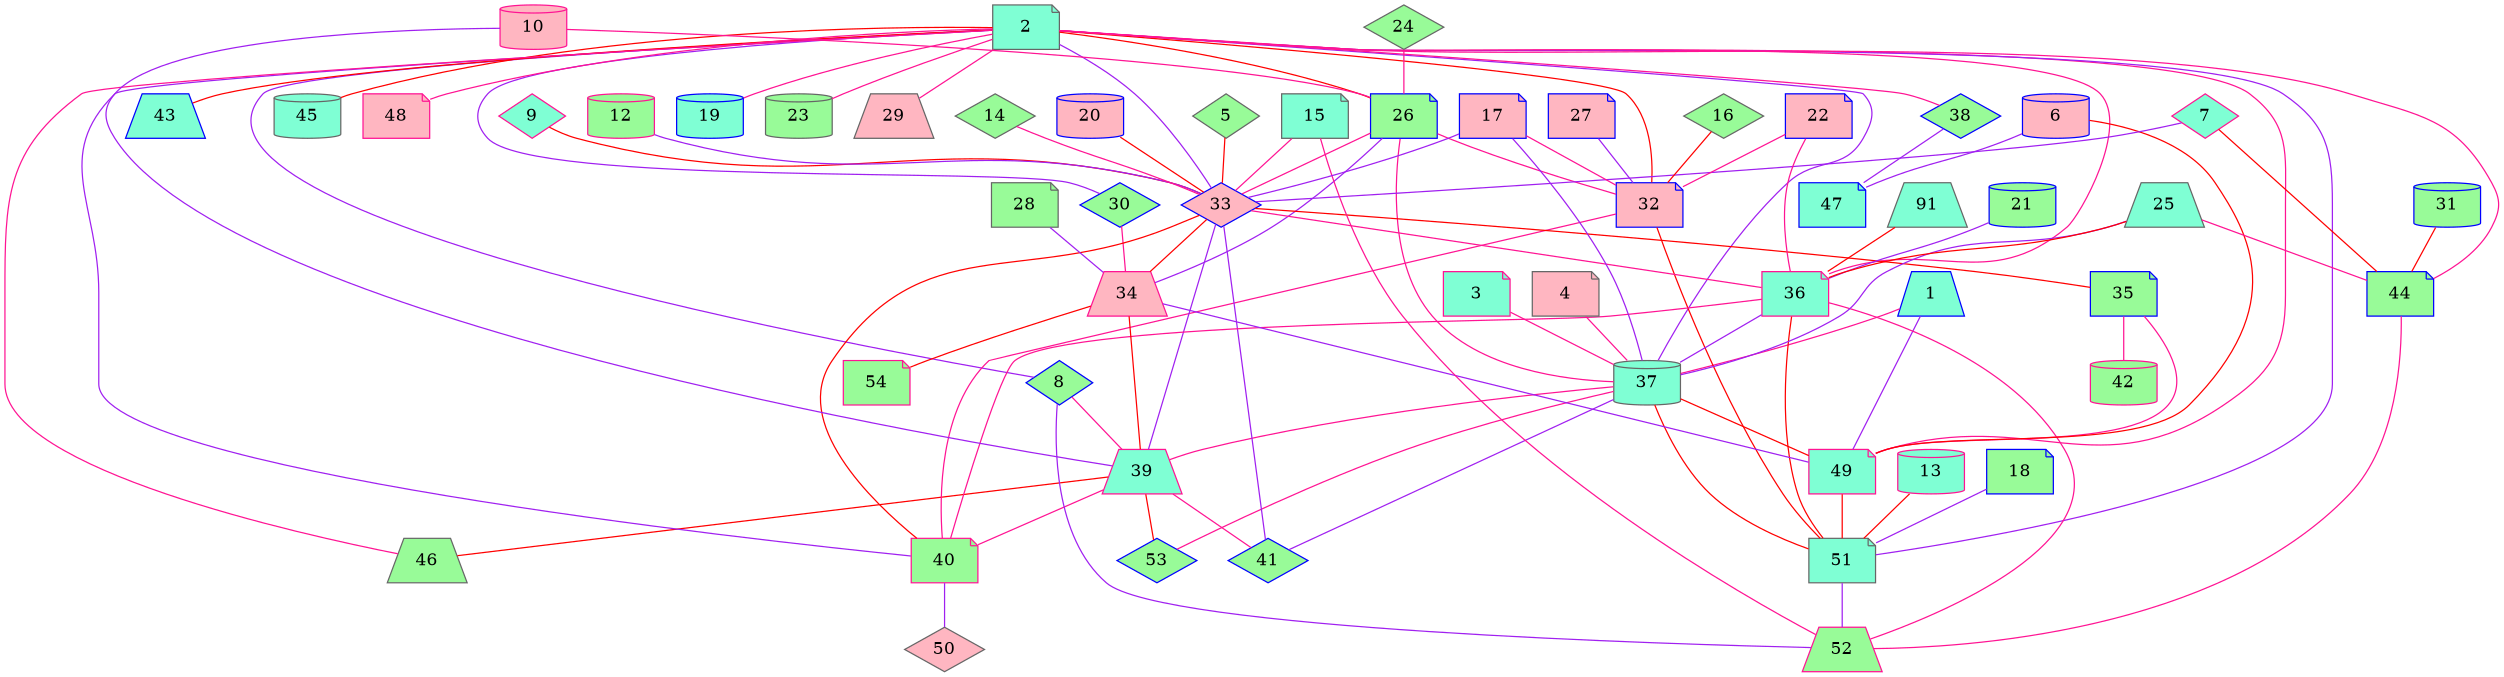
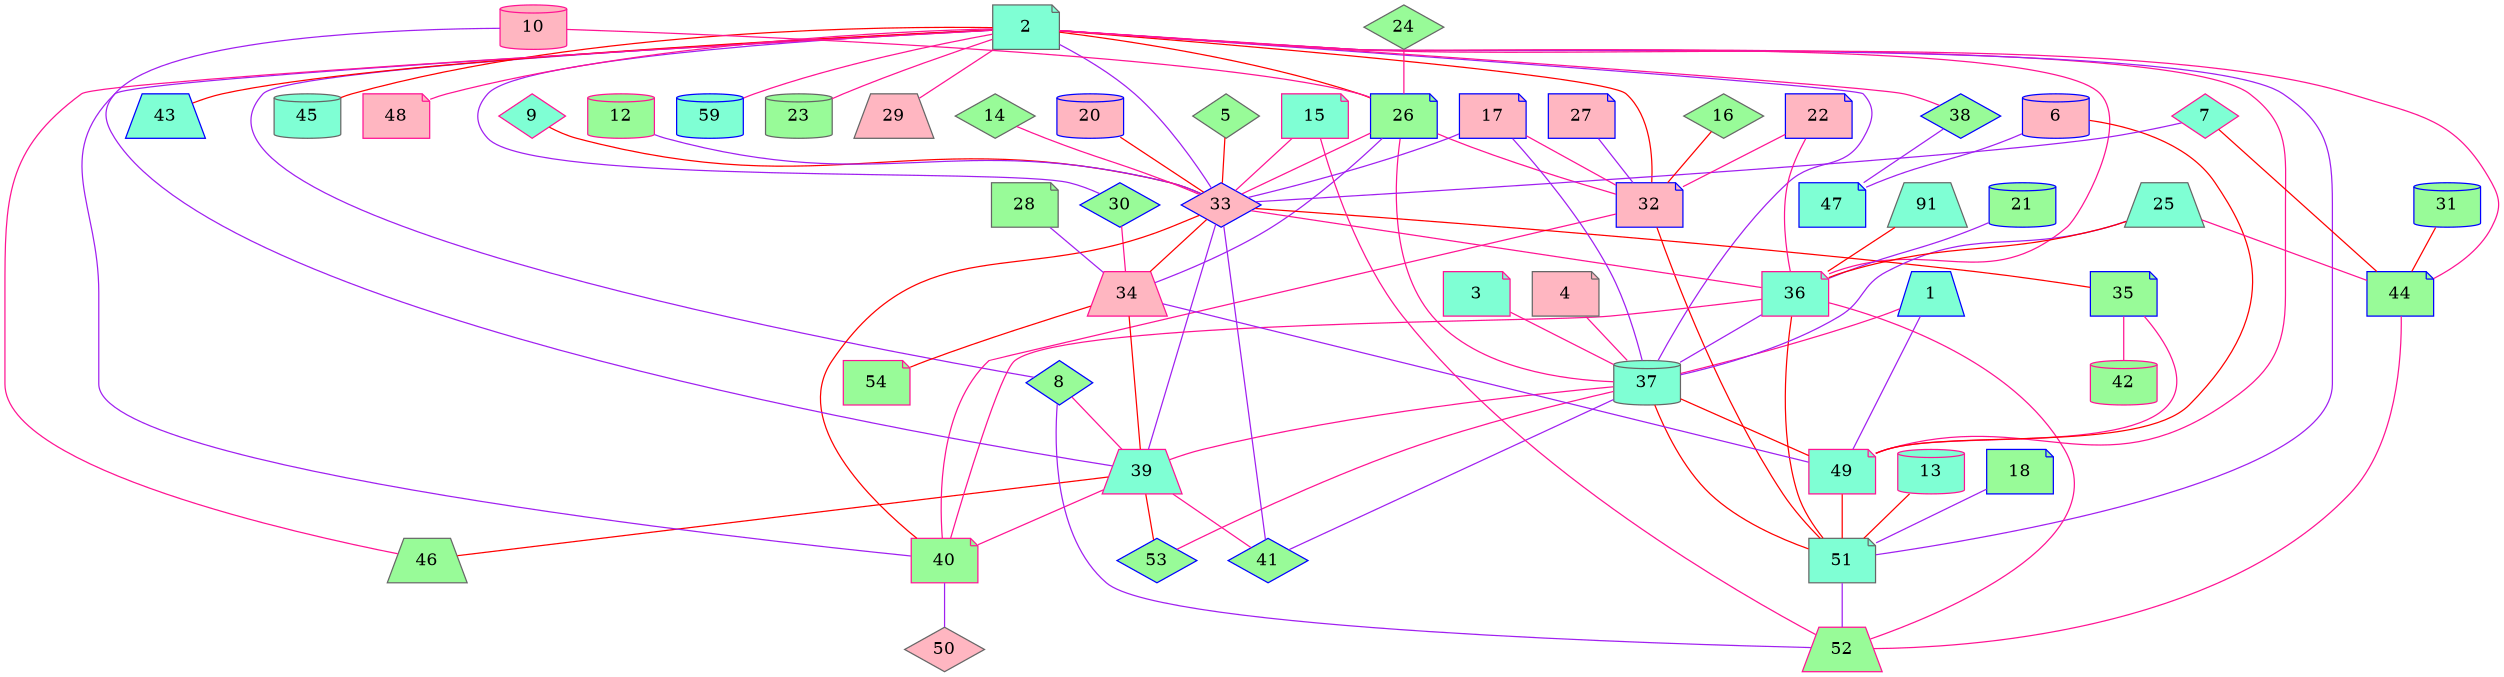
node "19": label "19" -> "59"
node "15": color gray40 -> deeppink
